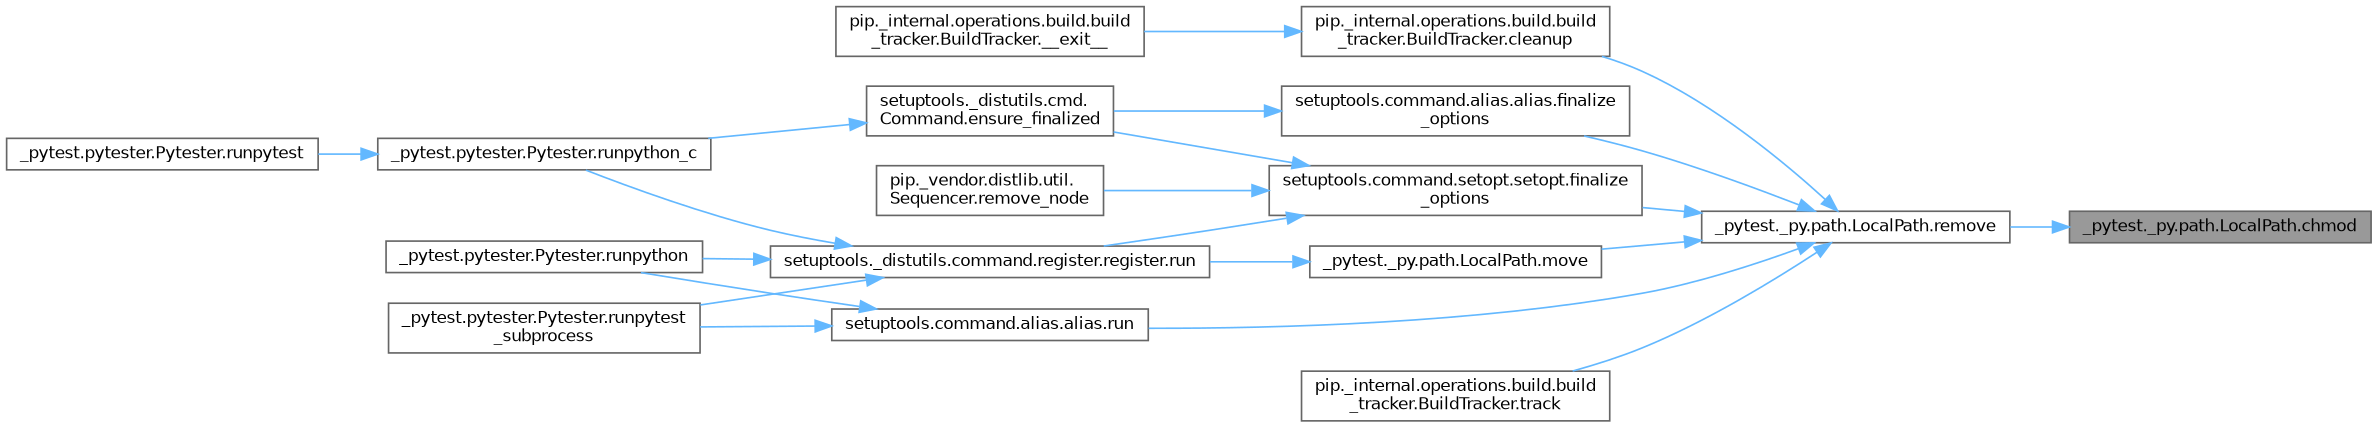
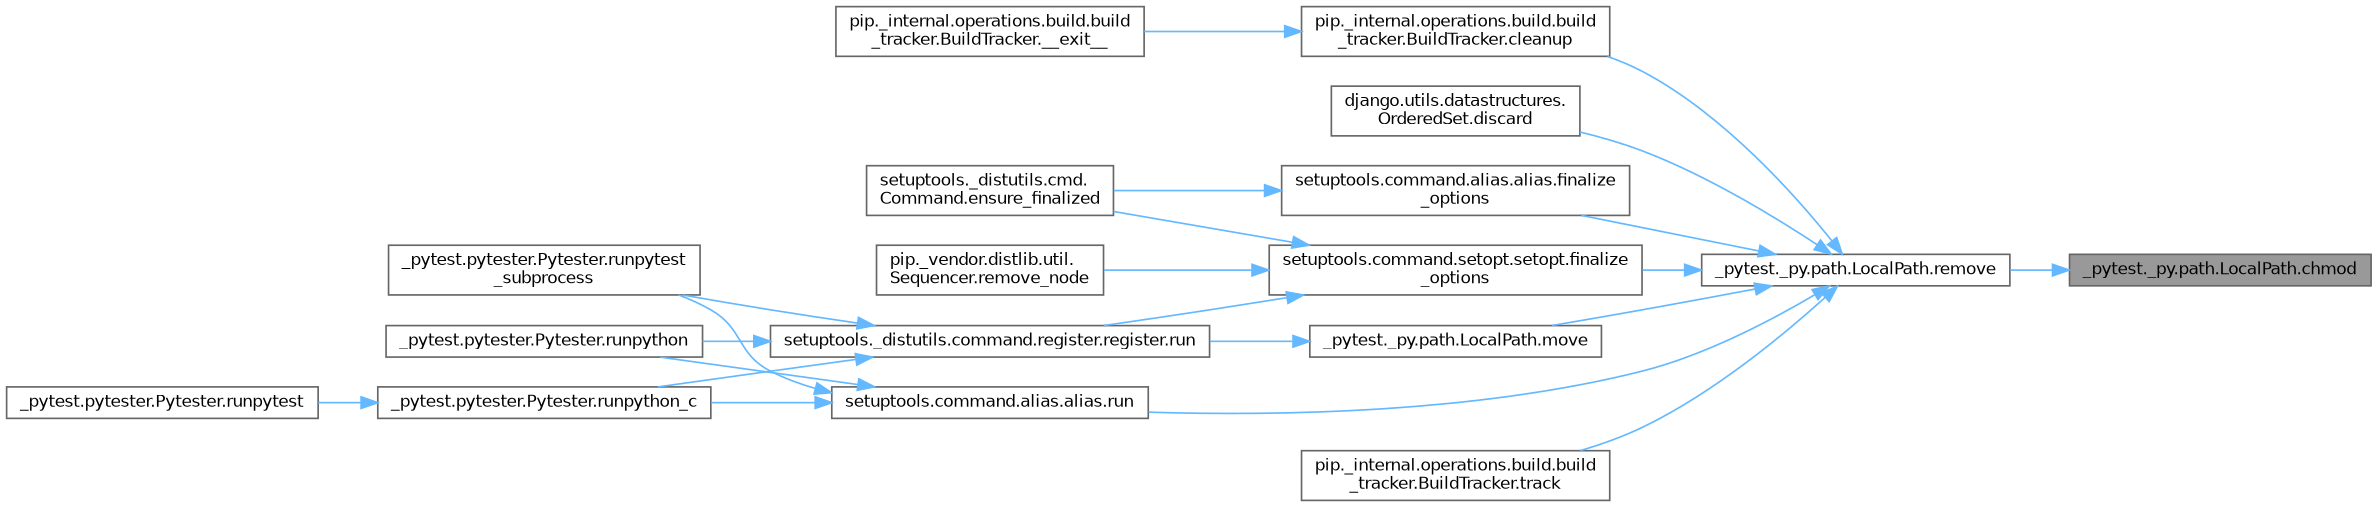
node "django.utils.datastructures. OrderedSet.discard": added
edge "_pytest.pytester.Pytester.runpython_c" -> "setuptools._distutils.cmd. Command.ensure_finalized": now "_pytest.pytester.Pytester.runpython_c" -> "setuptools.command.alias.alias.run"
